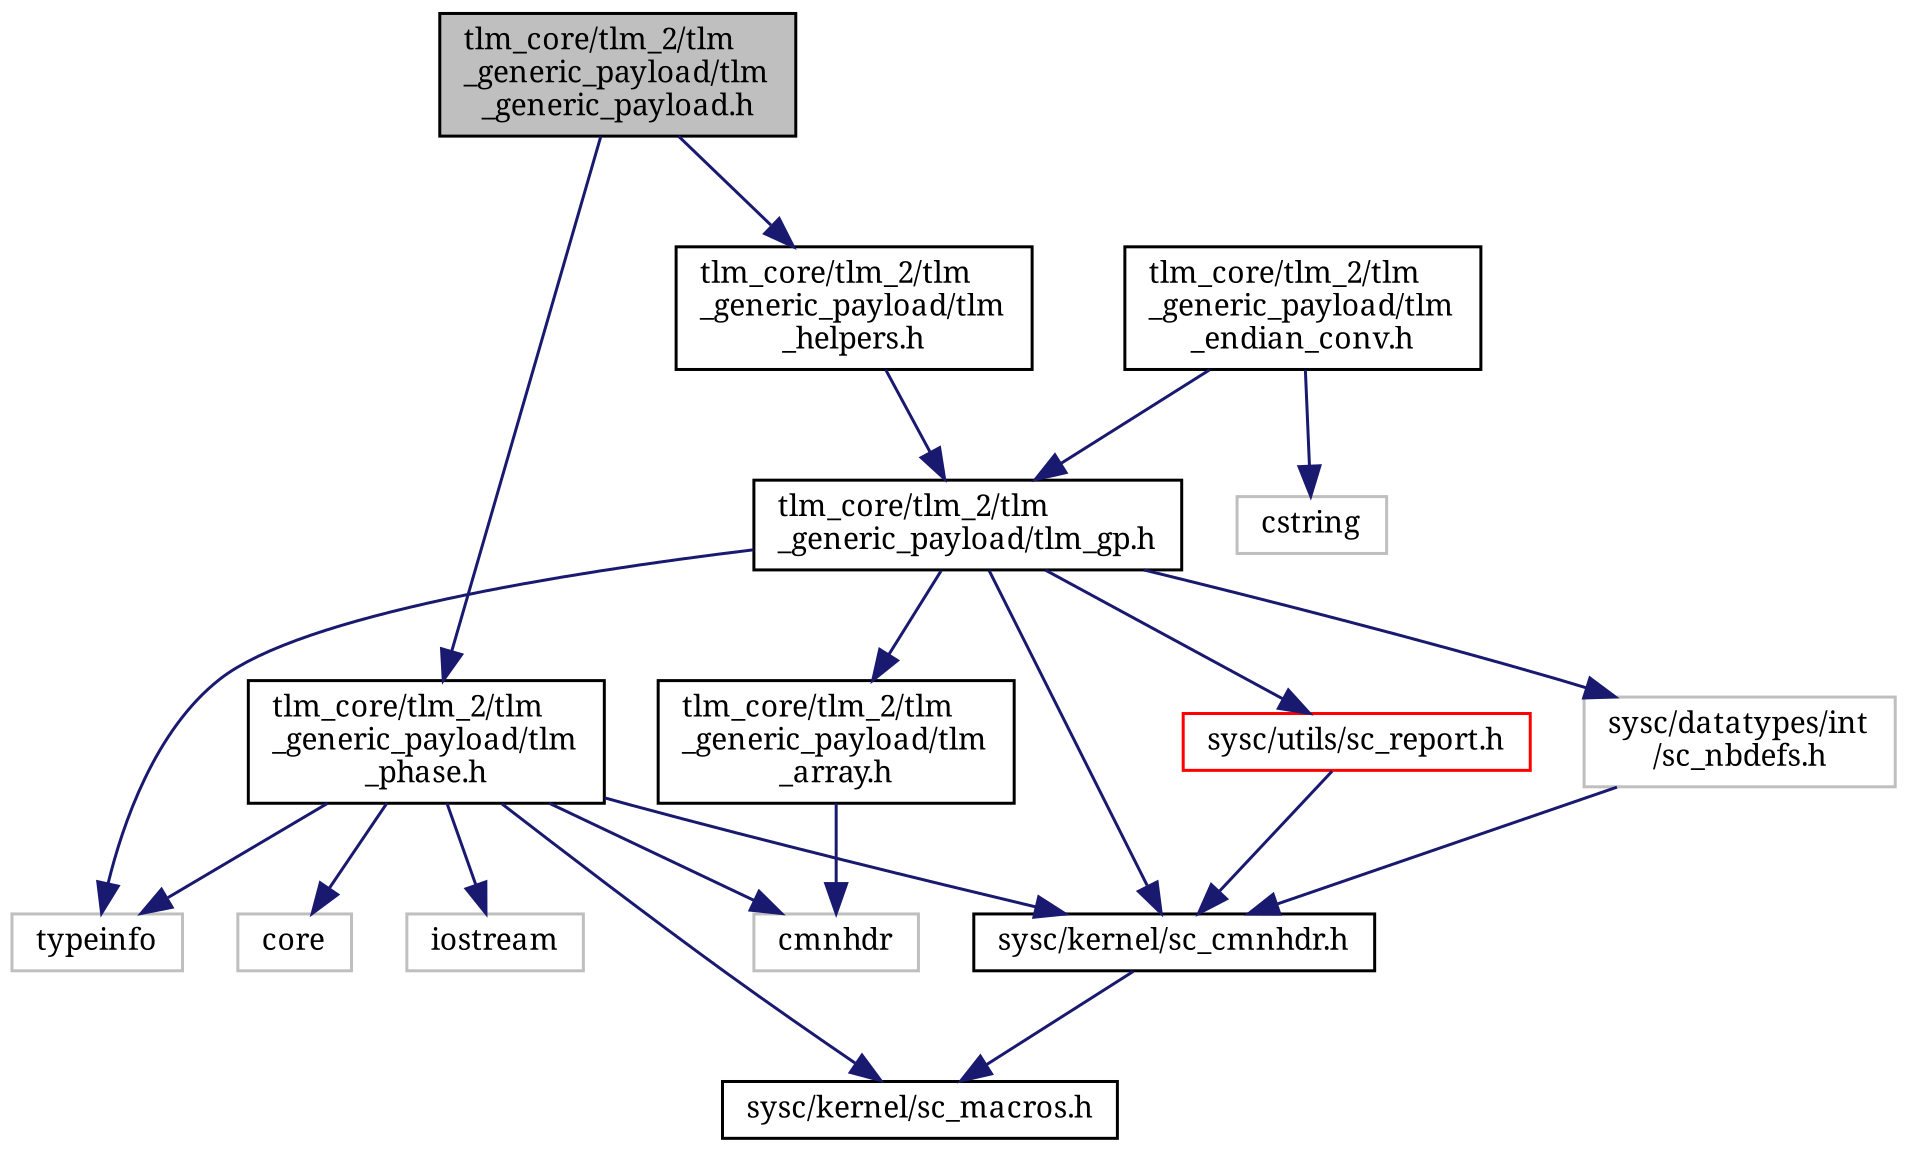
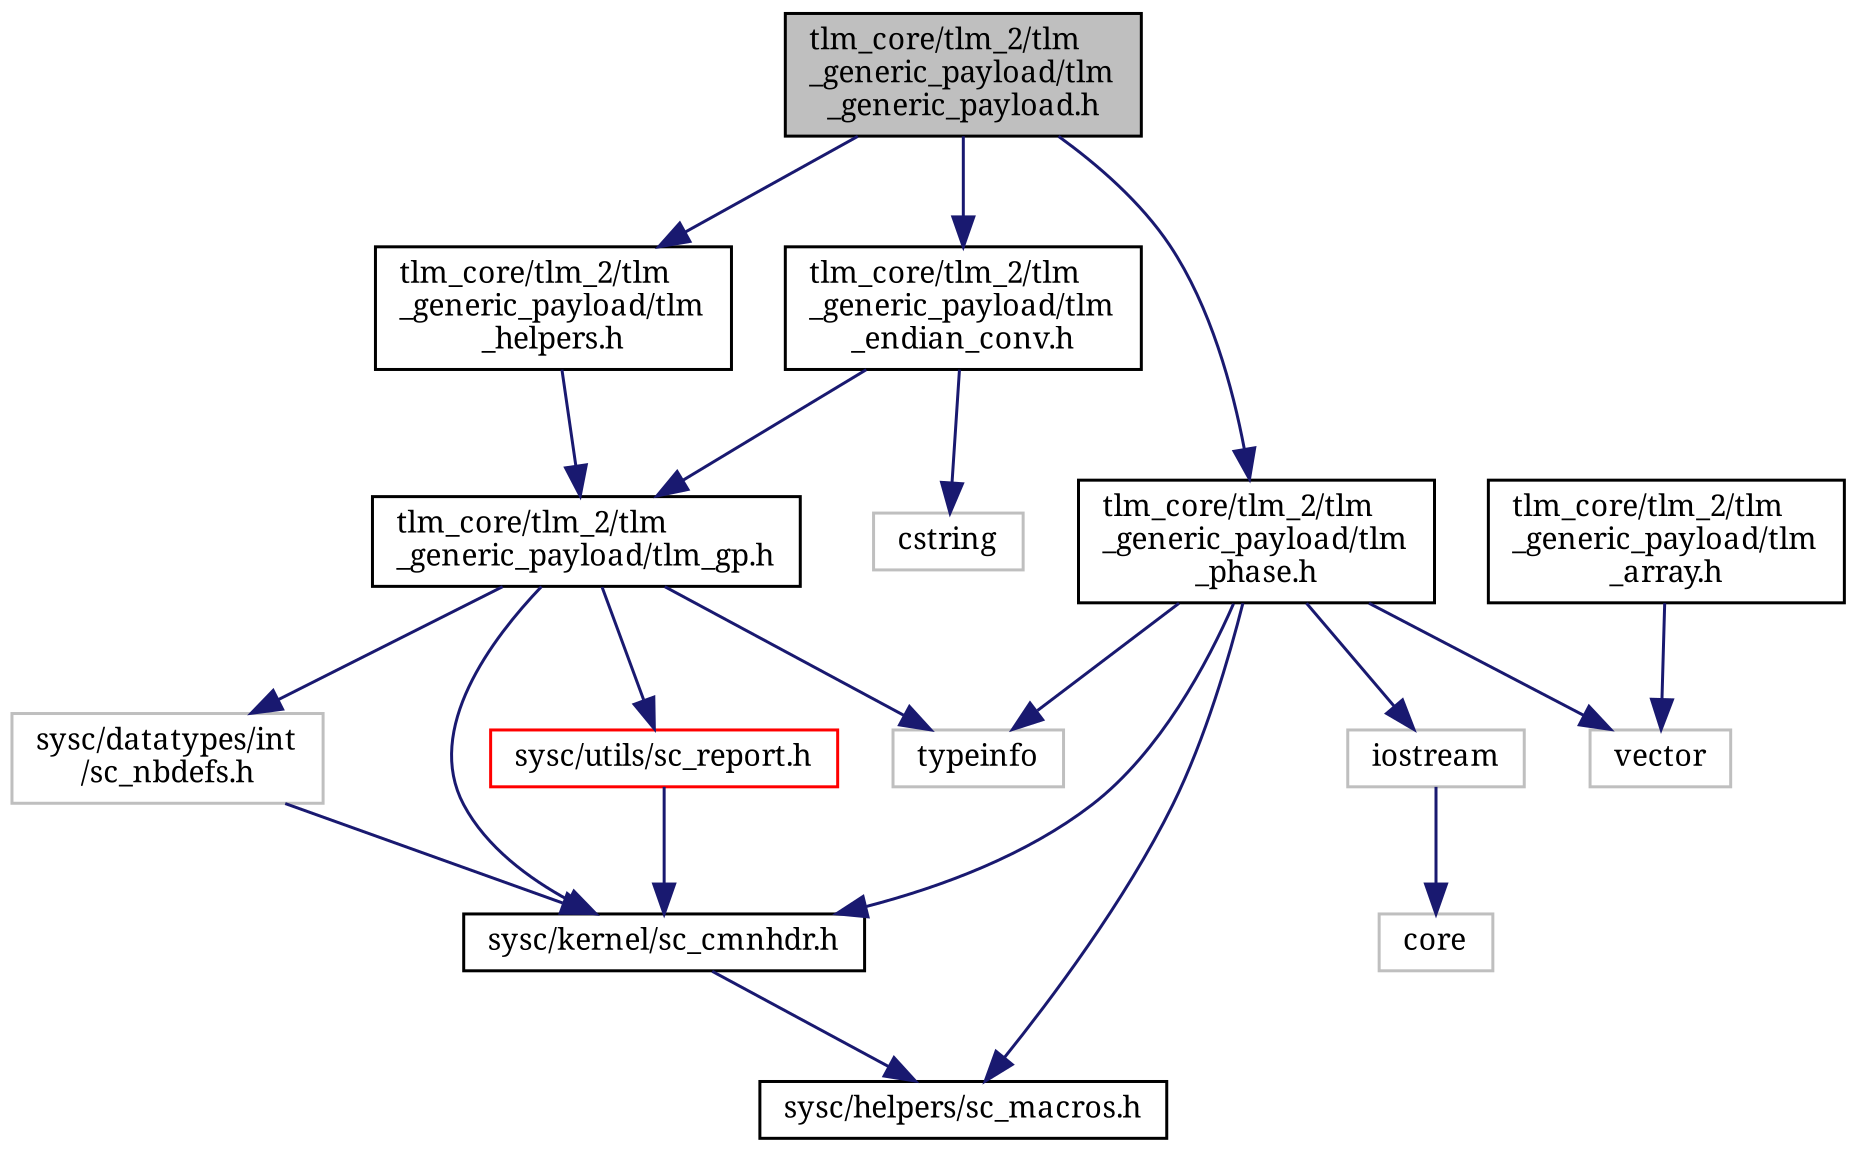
edge "tlm_core/tlm_2/tlm _generic_payload/tlm _generic_payload.h" -> "tlm_core/tlm_2/tlm _generic_payload/tlm _endian_conv.h": added
edge "tlm_core/tlm_2/tlm _generic_payload/tlm_gp.h" -> "tlm_core/tlm_2/tlm _generic_payload/tlm _array.h": removed
edge "tlm_core/tlm_2/tlm _generic_payload/tlm _phase.h" -> "core": now "iostream" -> "core"
node "cmnhdr": label "cmnhdr" -> "vector"
node "sysc/kernel/sc_macros.h": label "sysc/kernel/sc_macros.h" -> "sysc/helpers/sc_macros.h"
